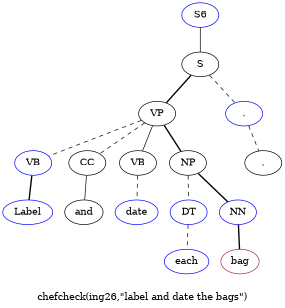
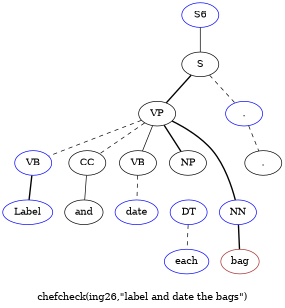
edge "NP" -- "DT": removed
edge "NP" -- "NN": now "VP" -- "NN"
